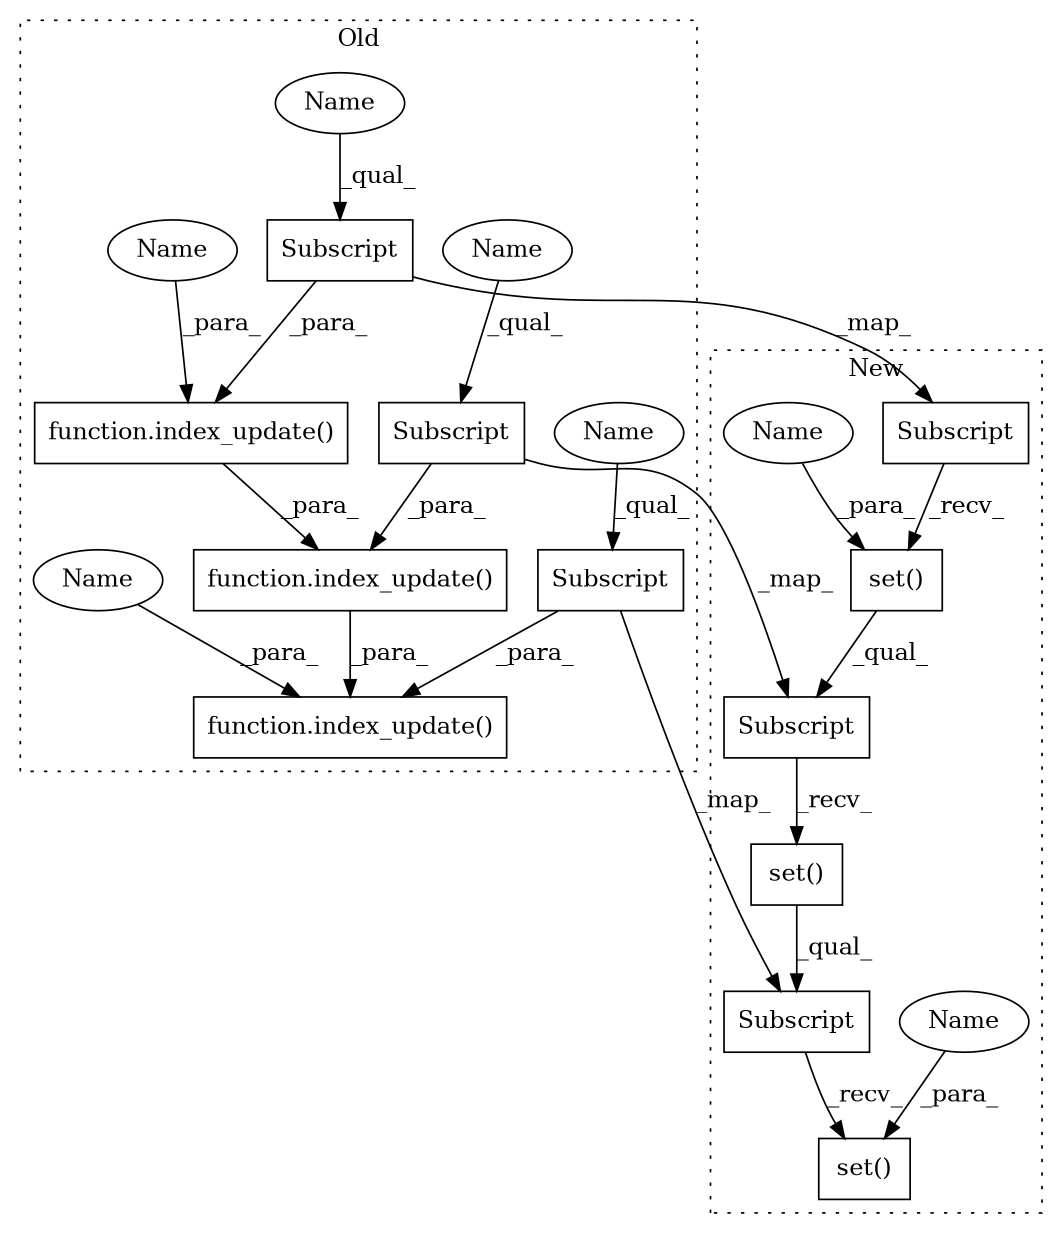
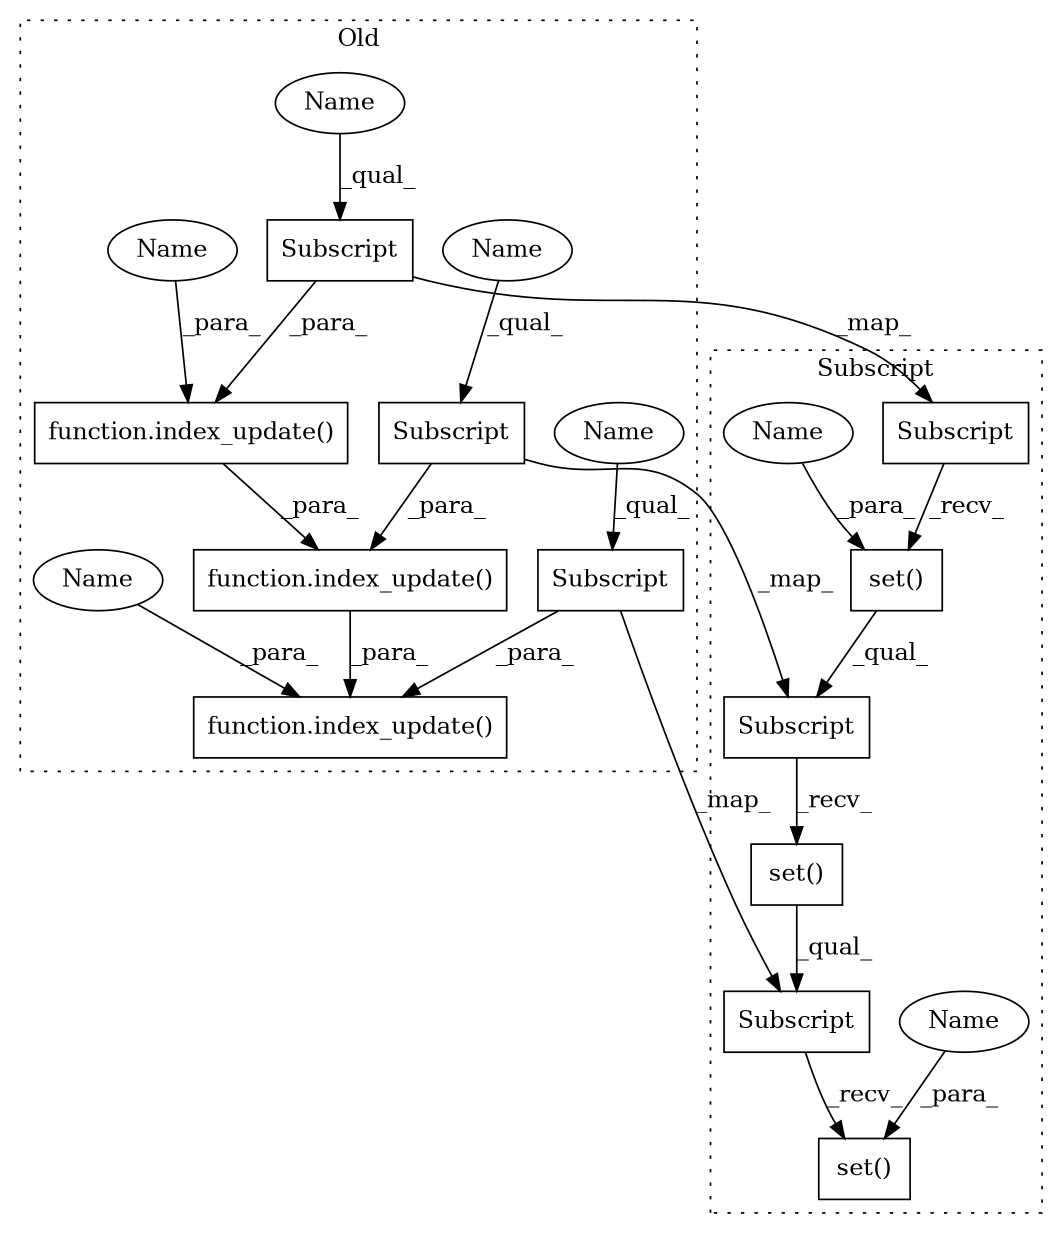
cluster "New": label "New" -> "Subscript"
